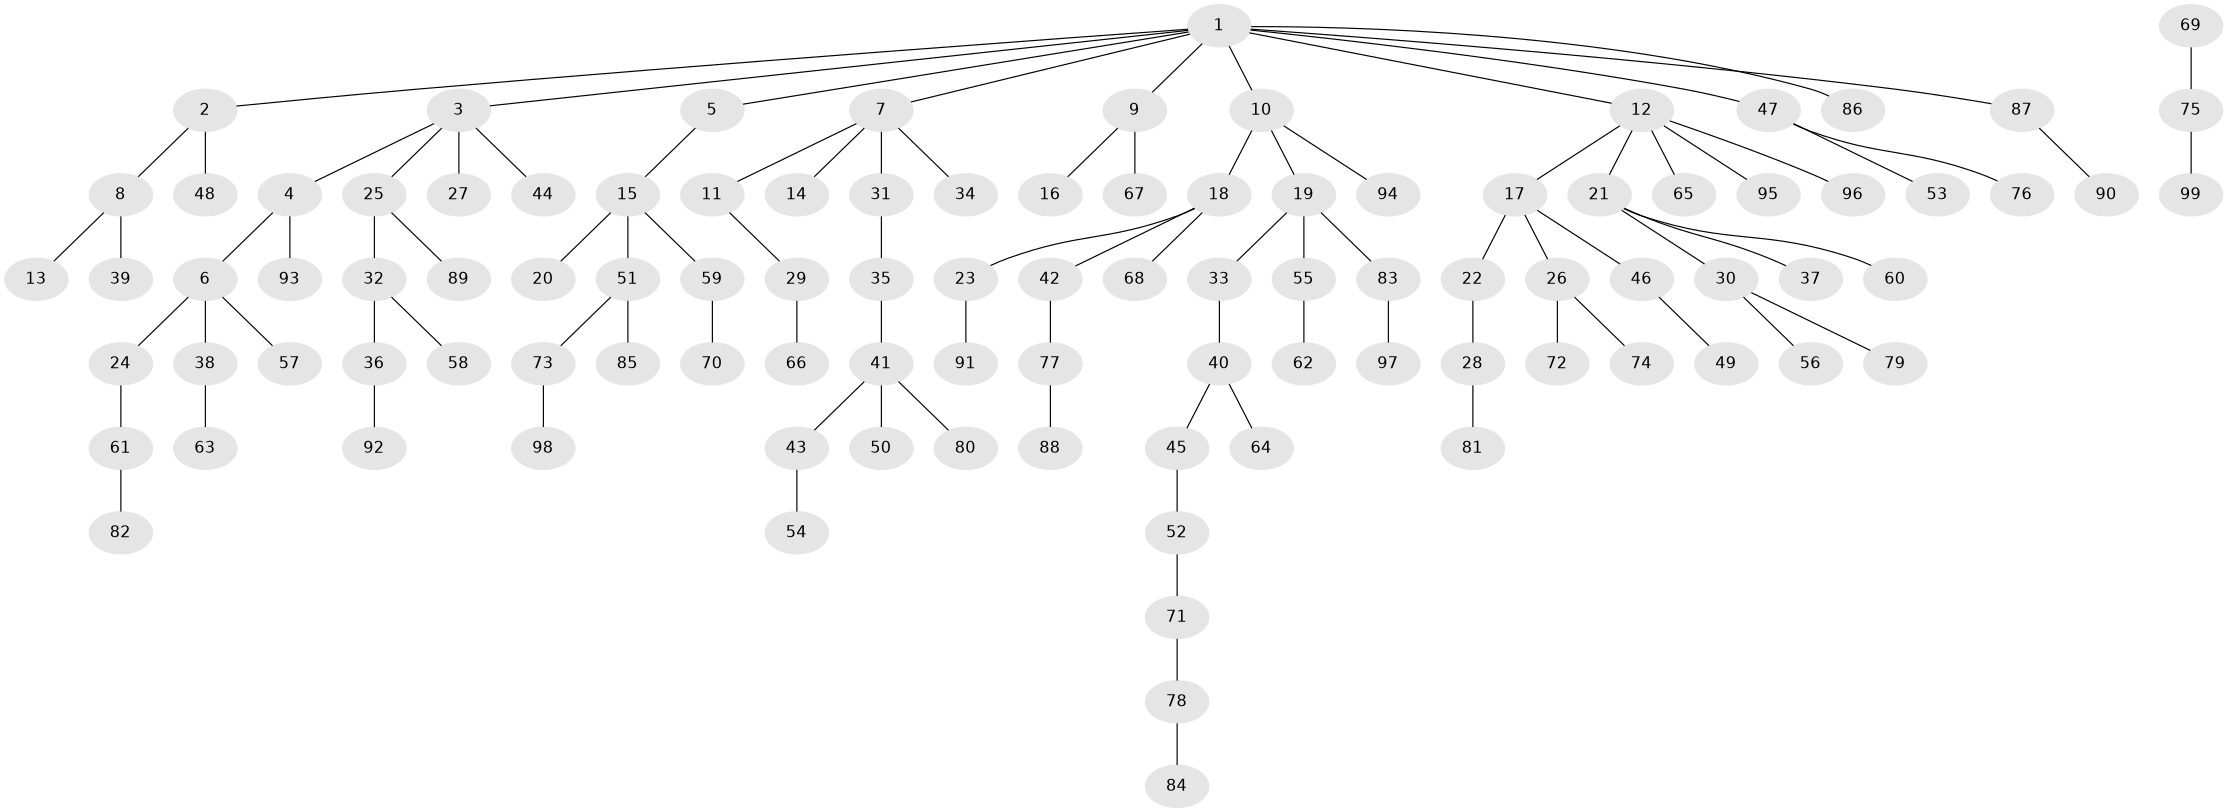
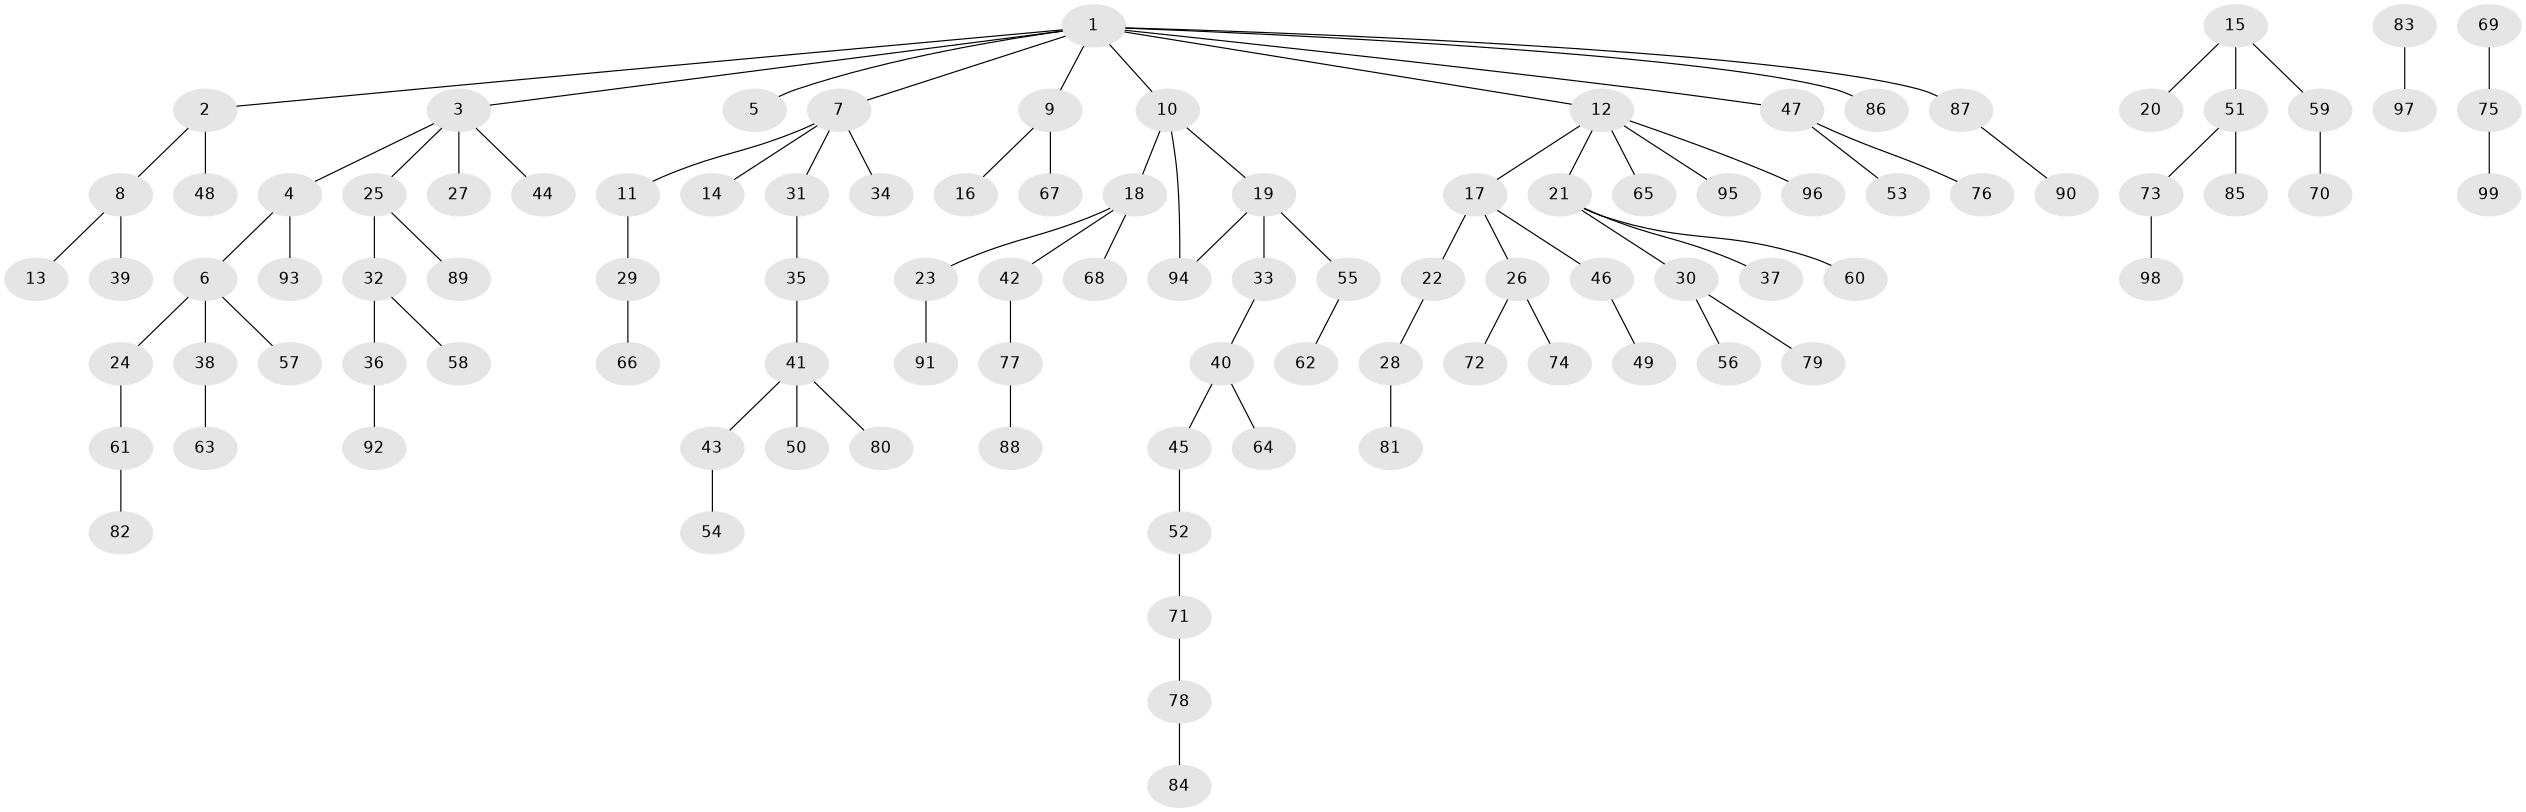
edge "5" -- "15": removed
edge "19" -- "83": now "19" -- "94"
